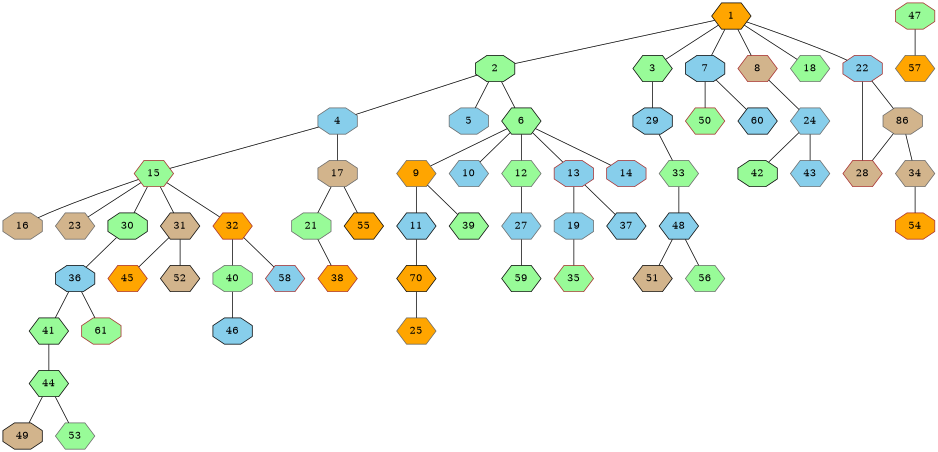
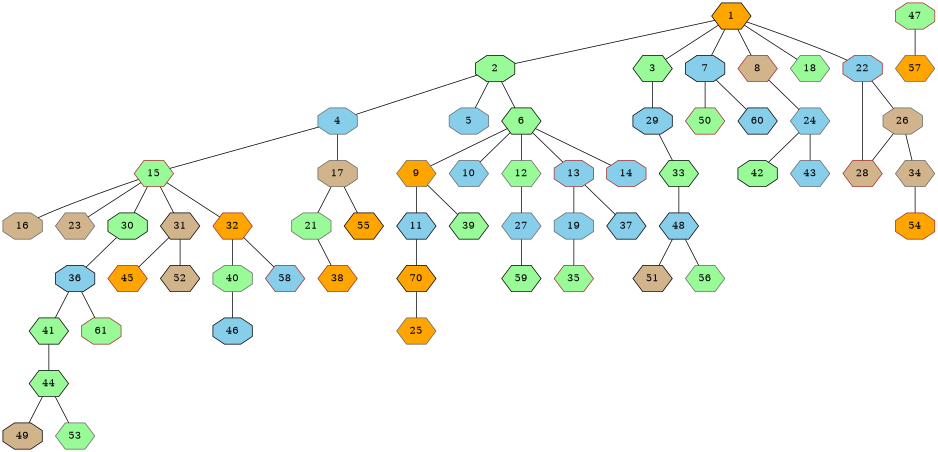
node "86": label "86" -> "26"
node "33": color gray40 -> black
